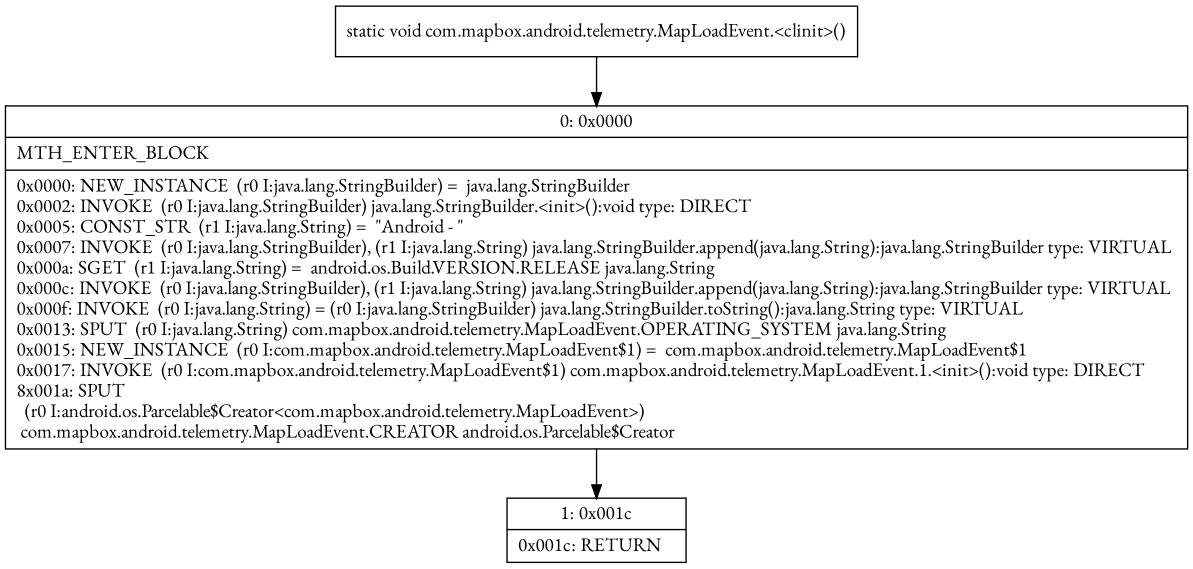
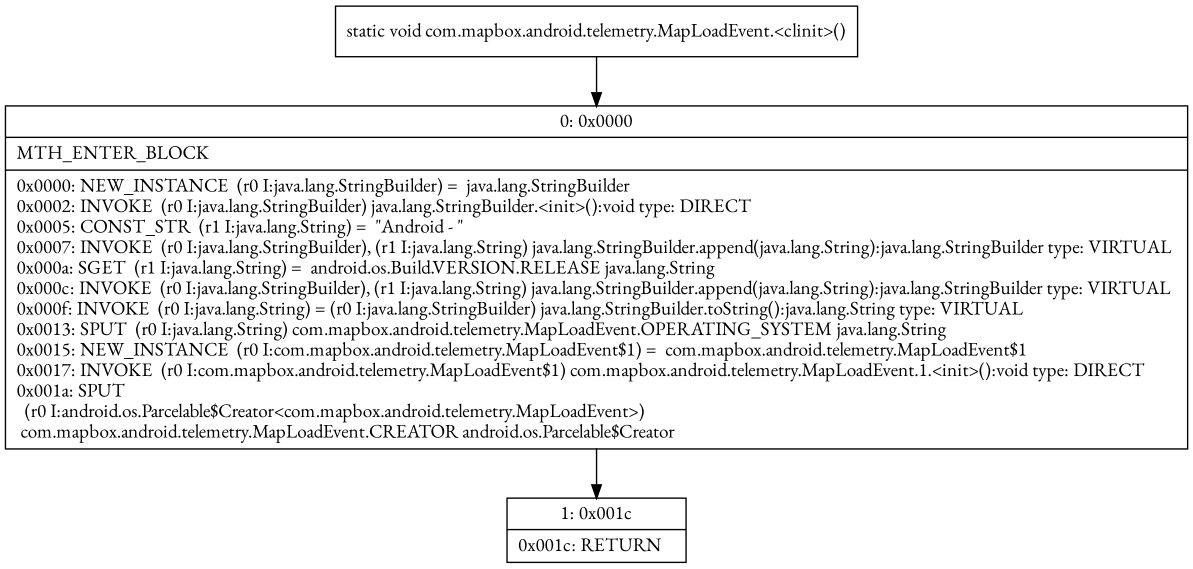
node "0: 0x0000": text "8x001a: SPUT" -> "0x001a: SPUT"
